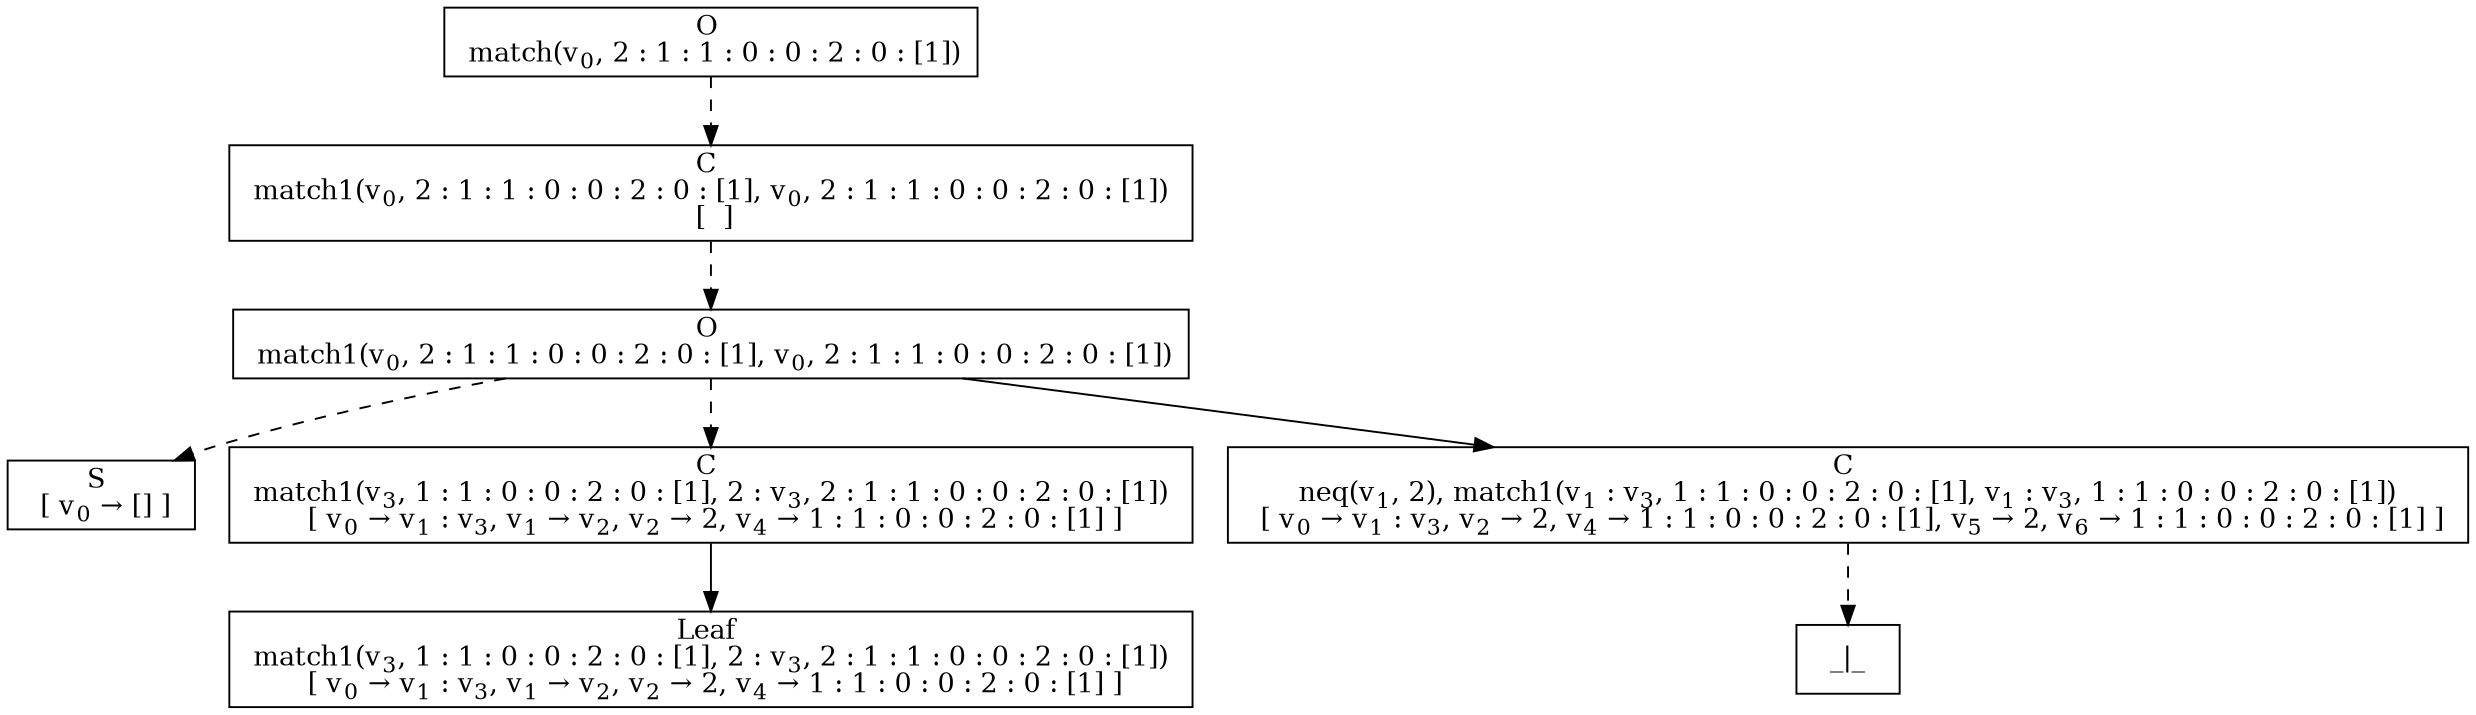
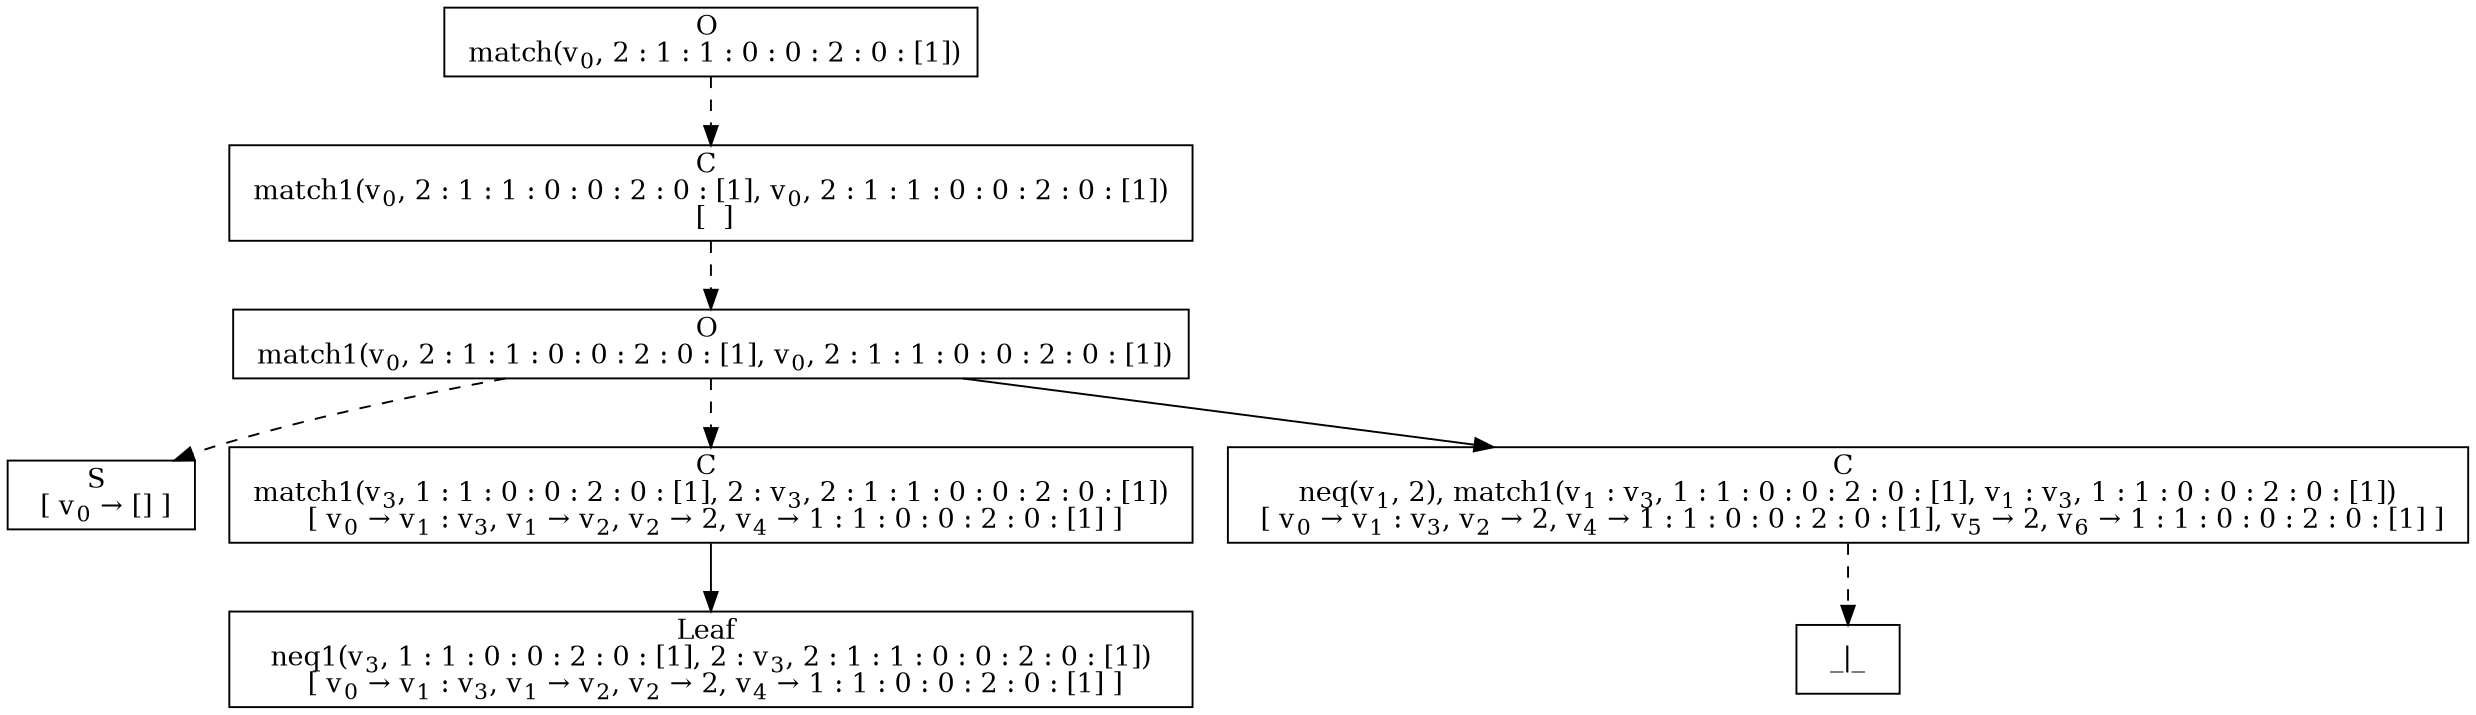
node "Leaf": text "match1(v" -> "neq1(v"
